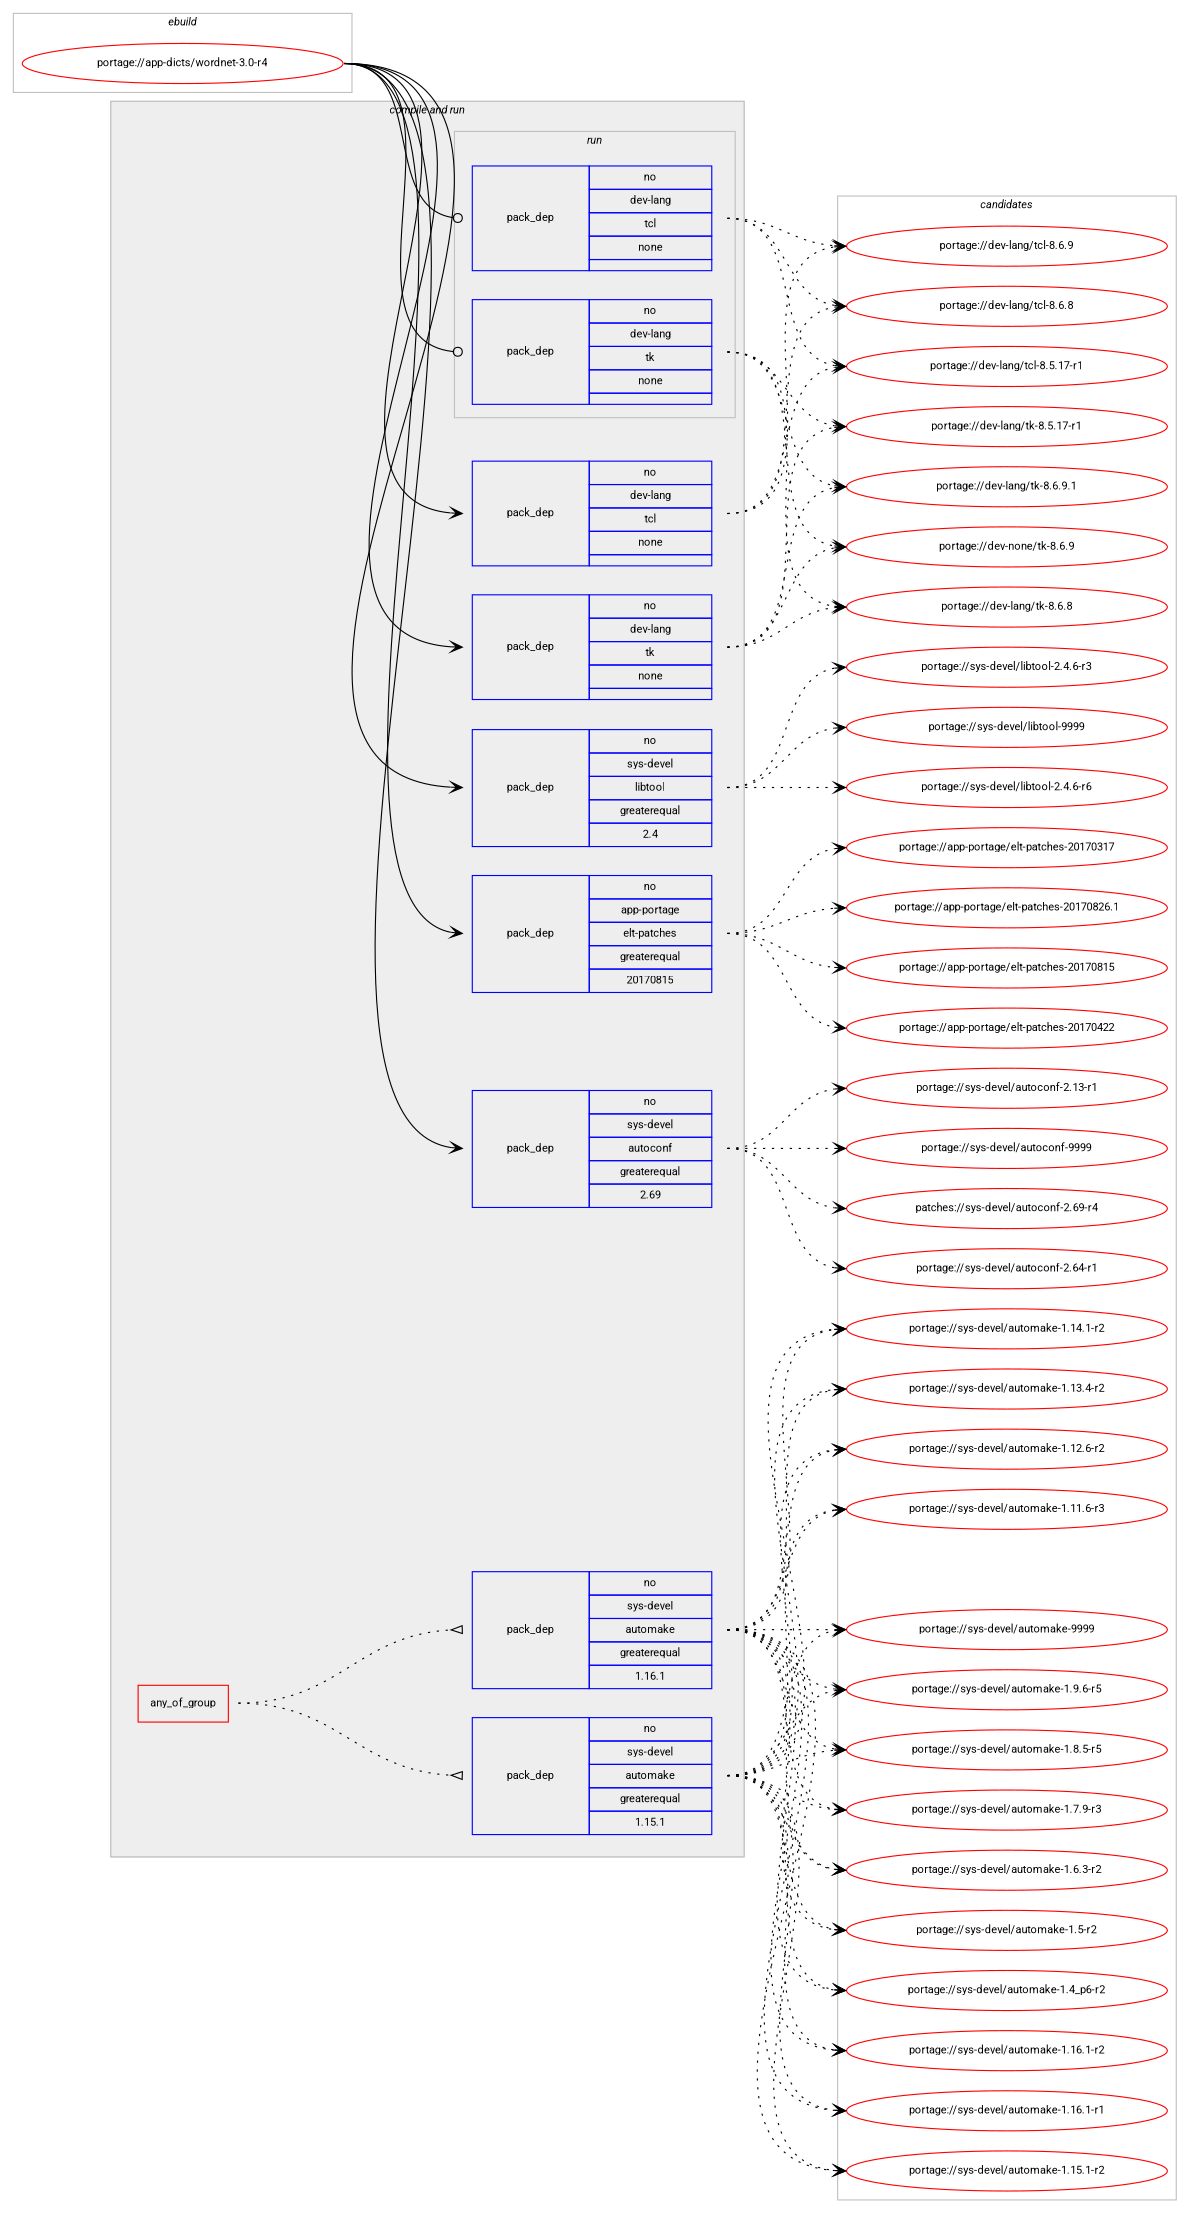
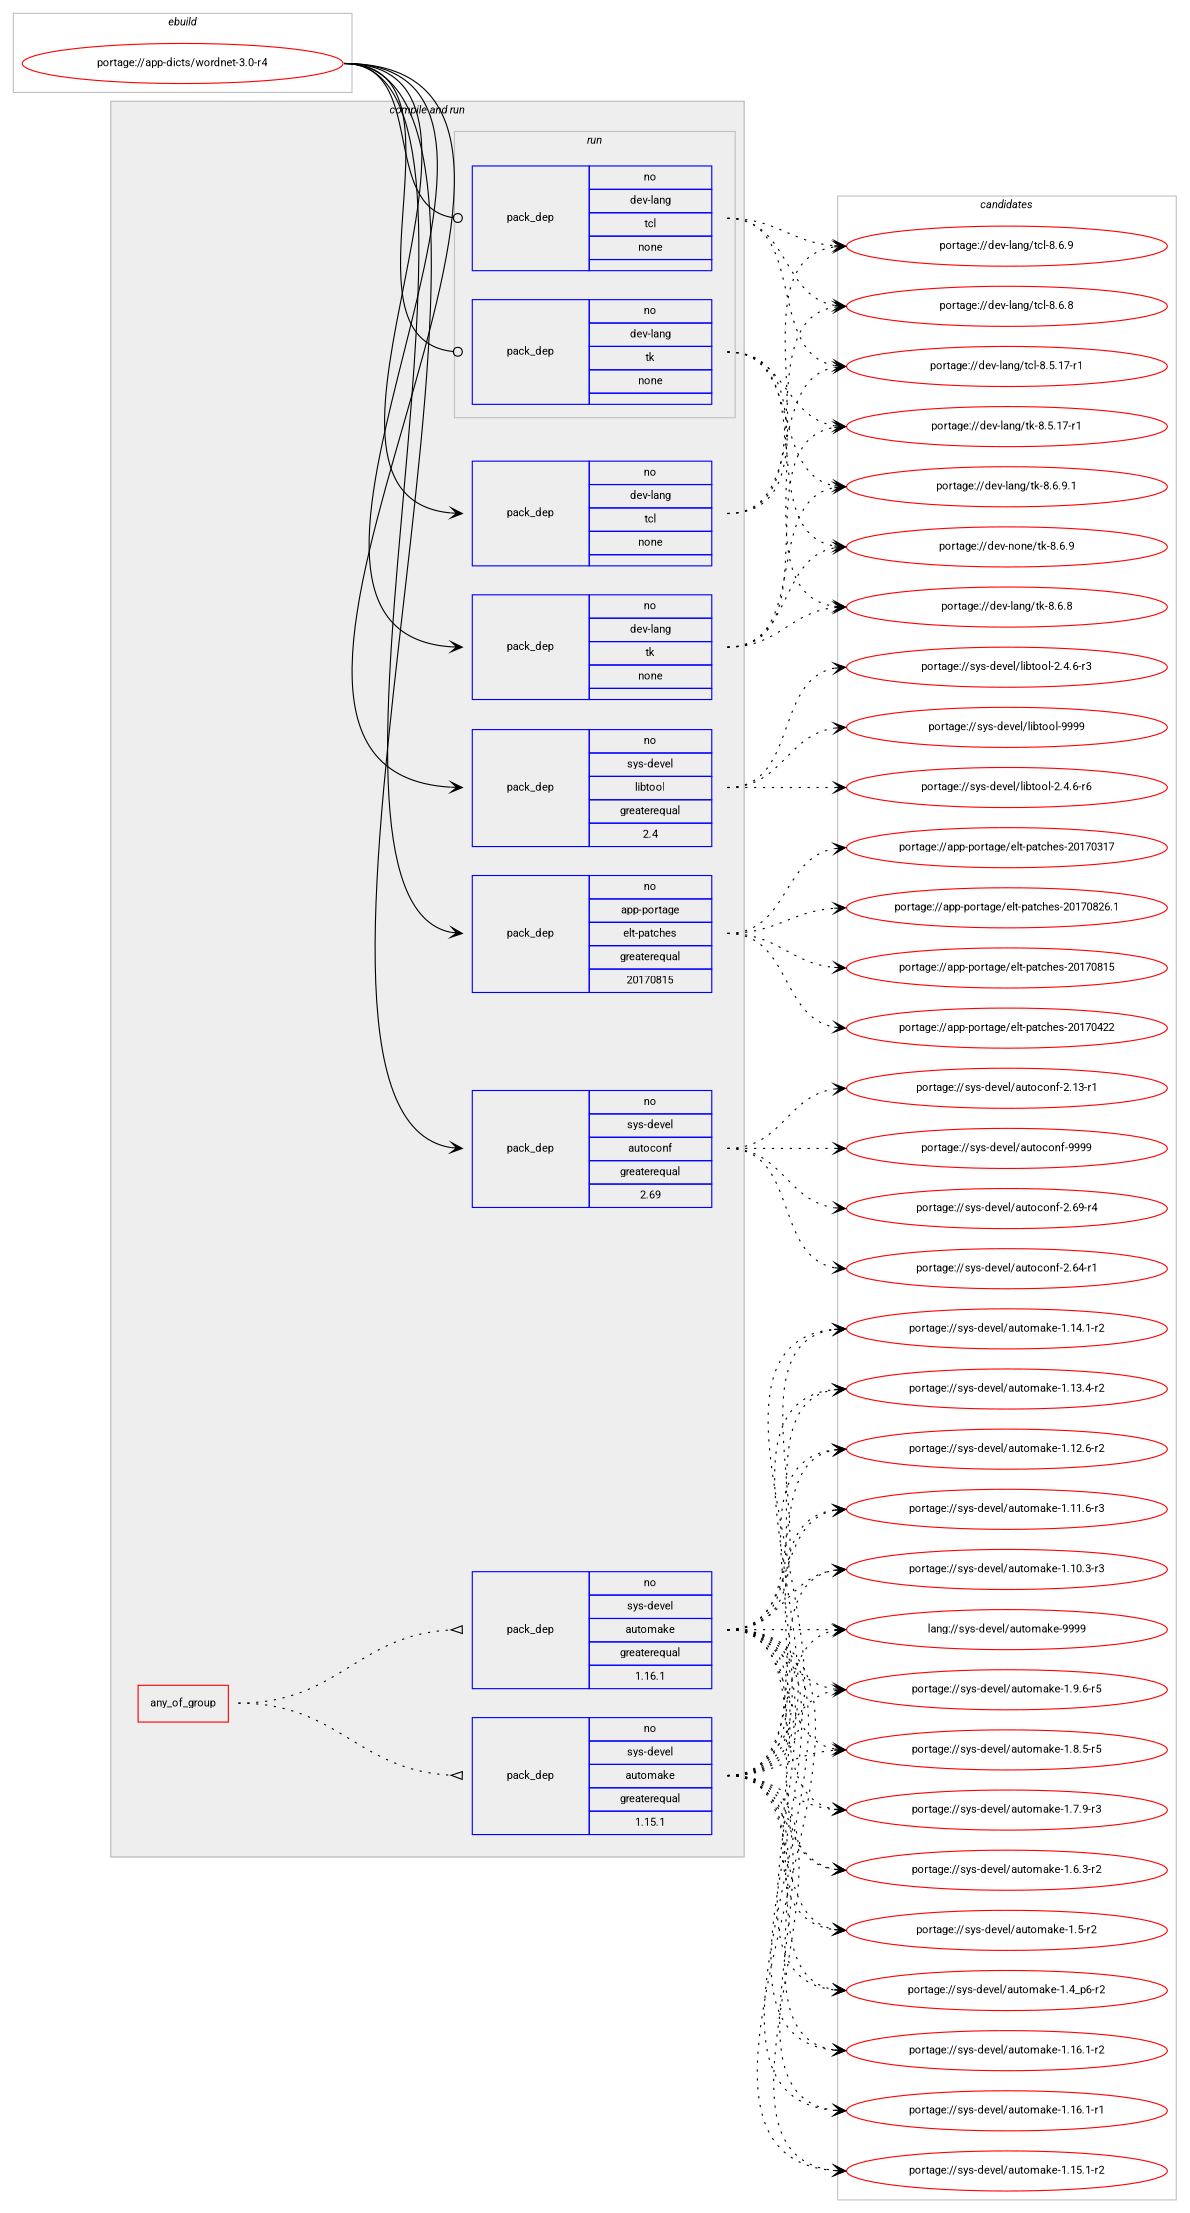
node "patches://sys-devel/autoconf-2.69-r4": label "patches://sys-devel/autoconf-2.69-r4" -> "portage://sys-devel/autoconf-2.69-r4"
node "portage://sys-devel/automake-1.10.3-r3": added
node "portage://sys-devel/automake-9999": label "portage://sys-devel/automake-9999" -> "lang://sys-devel/automake-9999"
